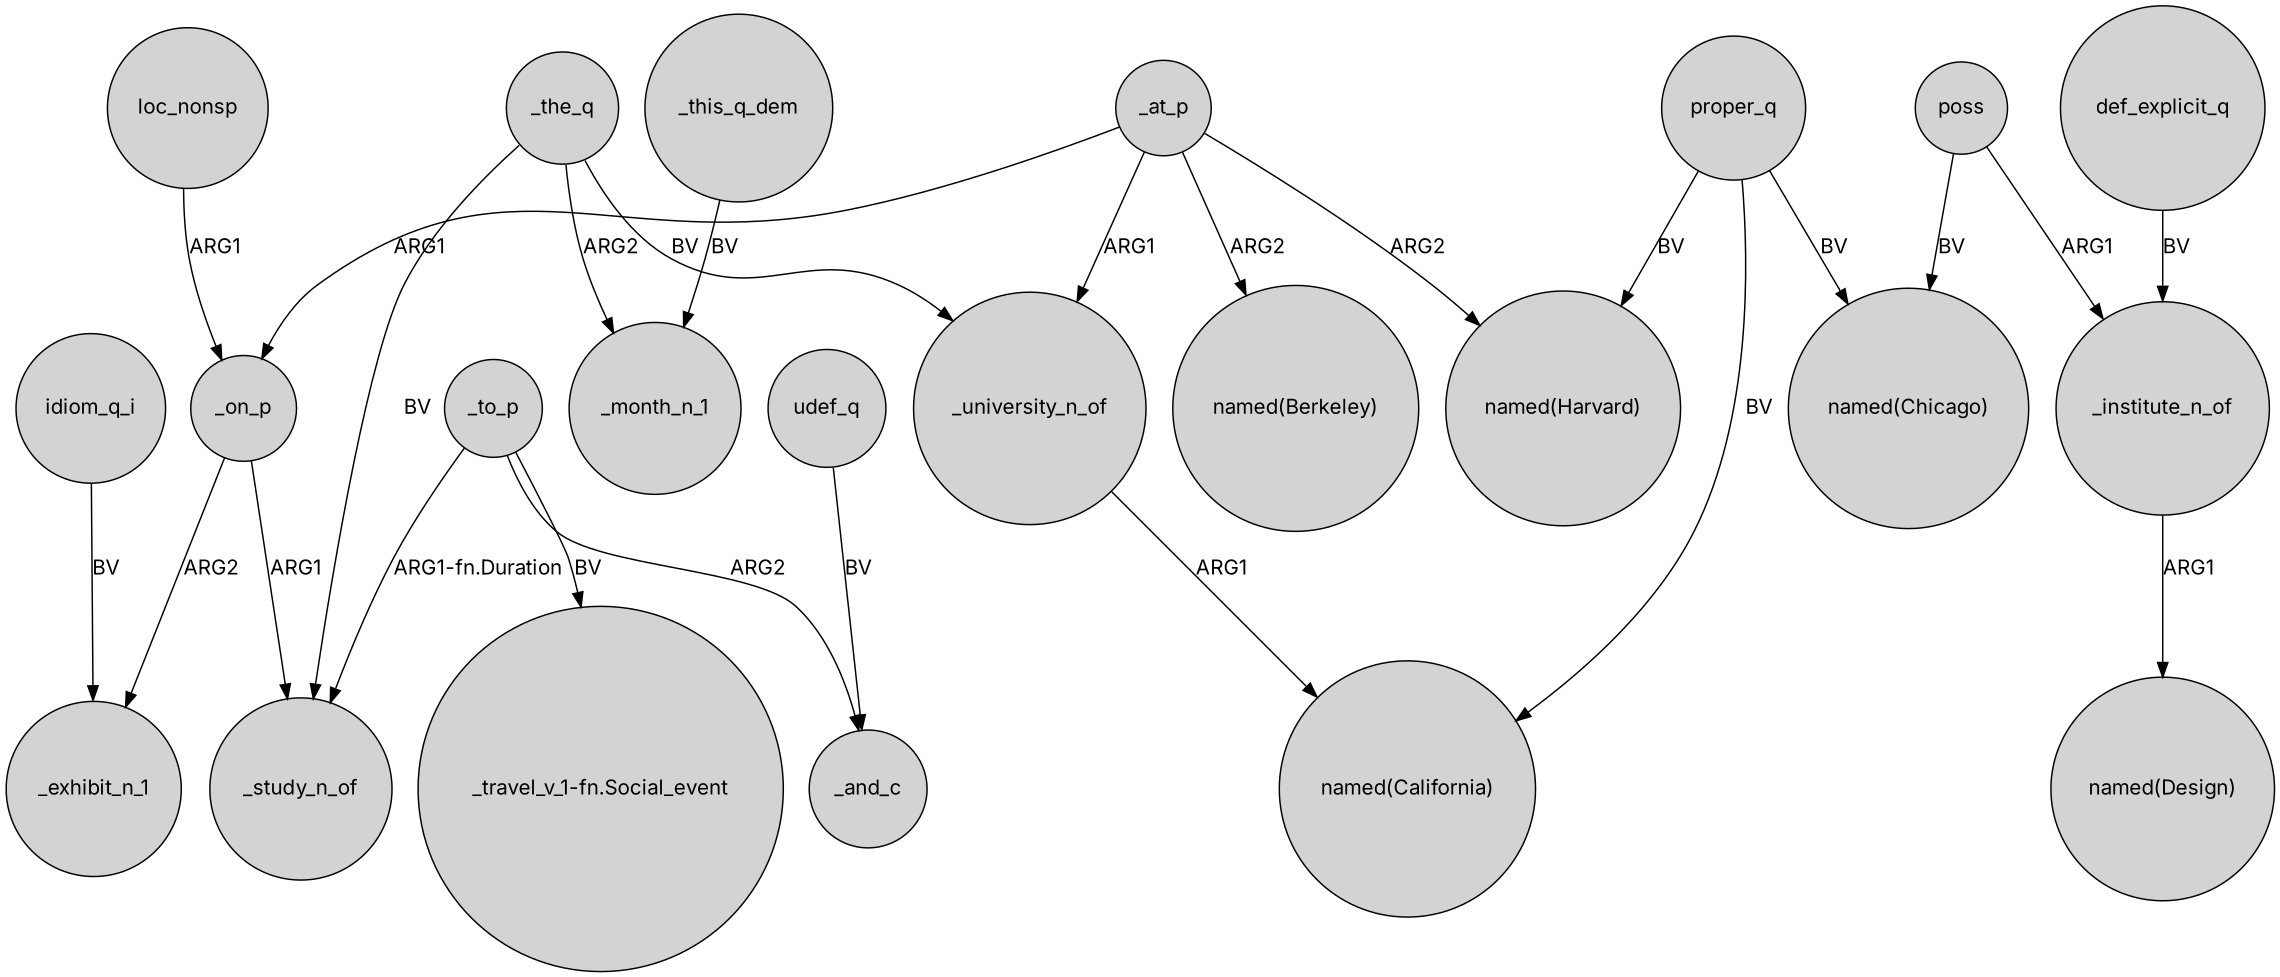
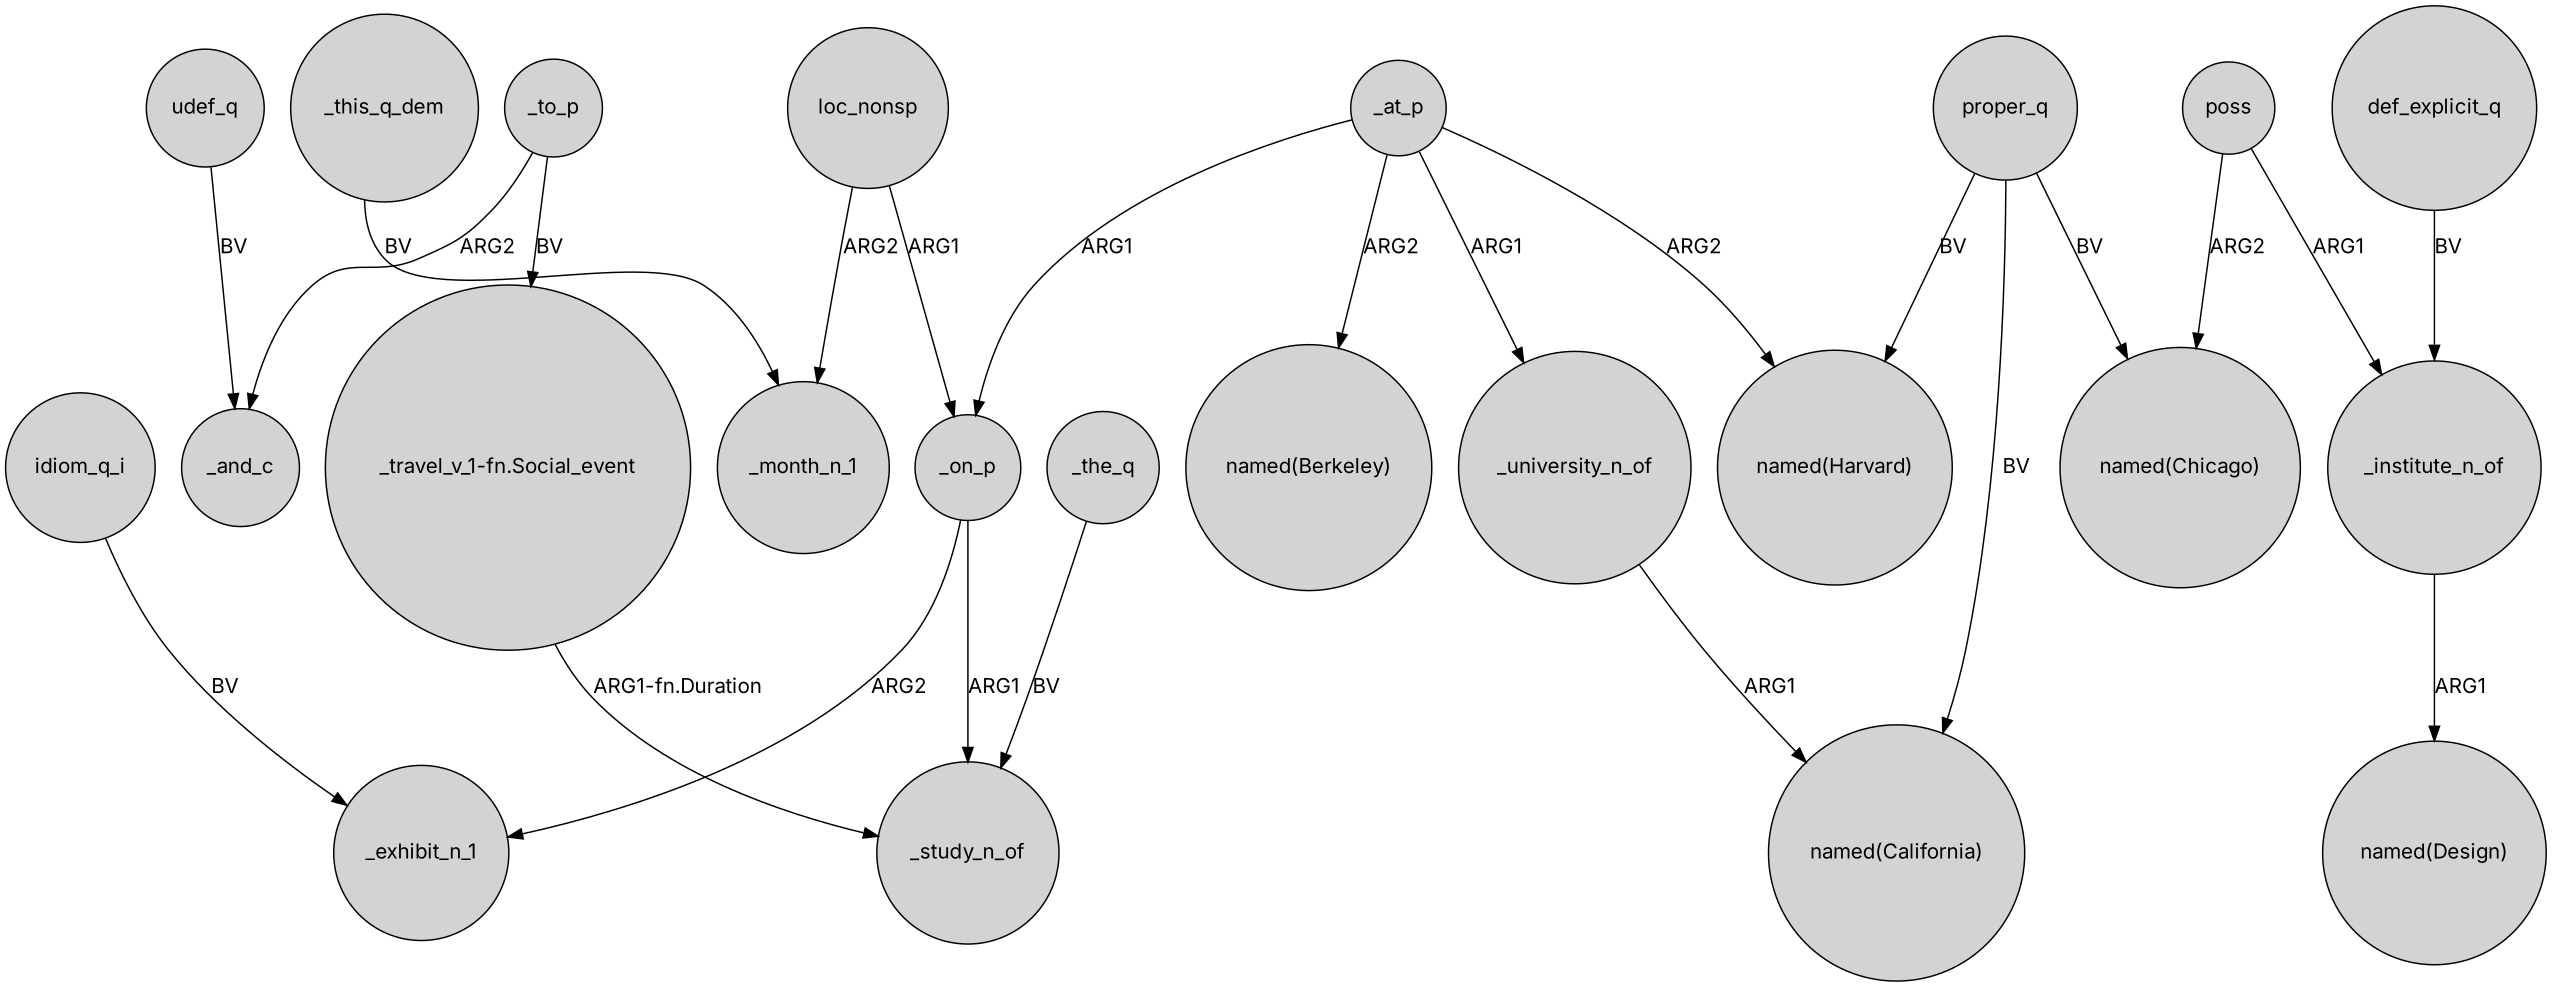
edge "_the_q" -> "_month_n_1": now "loc_nonsp" -> "_month_n_1"
edge "poss" -> "named(Chicago)": label "BV" -> "ARG2"
edge "_the_q" -> "_university_n_of": removed, label "BV"
edge "_to_p" -> "_study_n_of": now "_travel_v_1-fn.Social_event" -> "_study_n_of"
